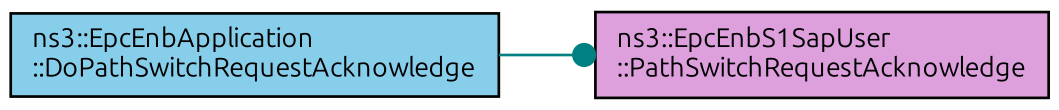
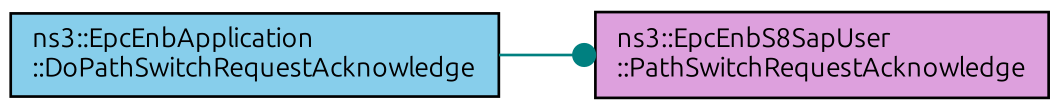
node "ns3::EpcEnbS1SapUser ::PathSwitchRequestAcknowledge": label "ns3::EpcEnbS1SapUser ::PathSwitchRequestAcknowledge" -> "ns3::EpcEnbS8SapUser ::PathSwitchRequestAcknowledge"
